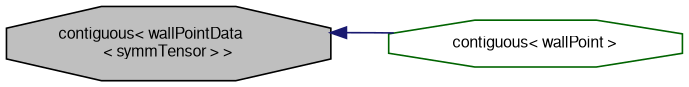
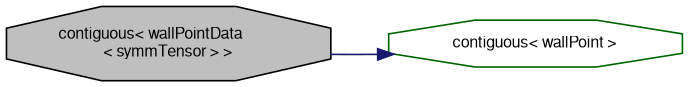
edge "contiguous< wallPoint >" -> "contiguous< wallPointData < symmTensor > >": reversed
